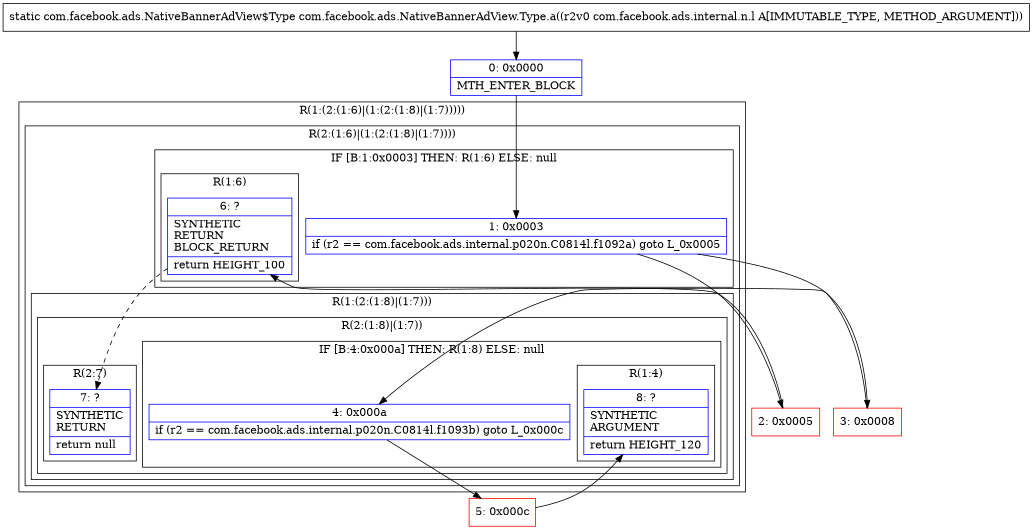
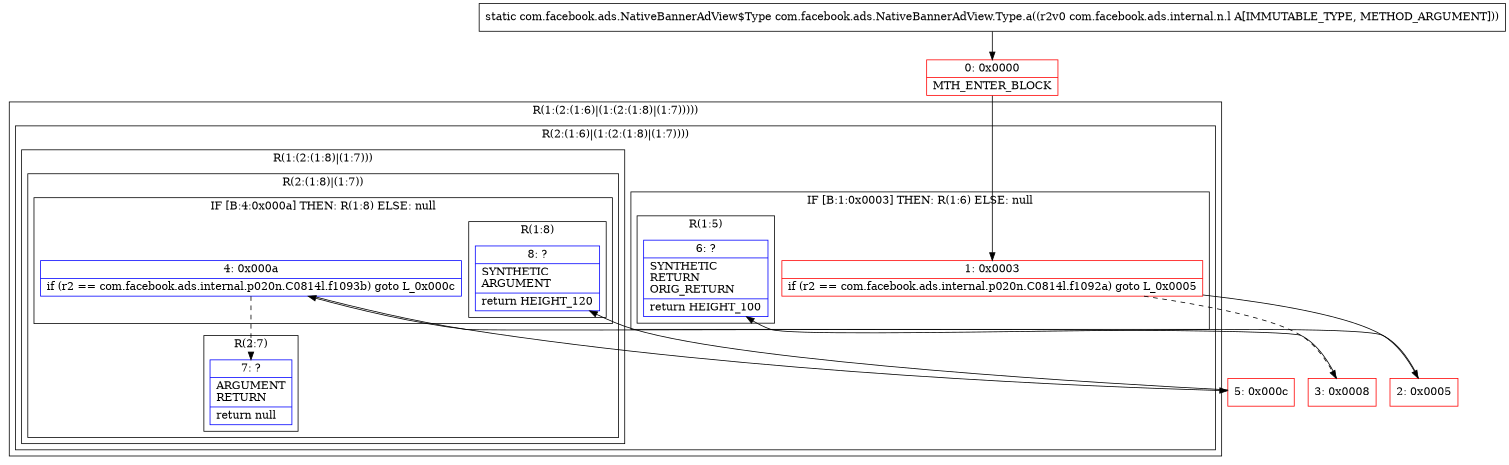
node "0: 0x0000": color blue -> red
cluster "R(1:6)": label "R(1:6)" -> "R(1:5)"
node "1: 0x0003": color blue -> red
node "6: ?": text "BLOCK_RETURN" -> "ORIG_RETURN"
edge "1: 0x0003" -> "3: 0x0008": style solid -> dashed
edge "6: ?" -> "7: ?": now "4: 0x000a" -> "7: ?"
cluster "R(1:4)": label "R(1:4)" -> "R(1:8)"
node "7: ?": text "SYNTHETIC" -> "ARGUMENT"
